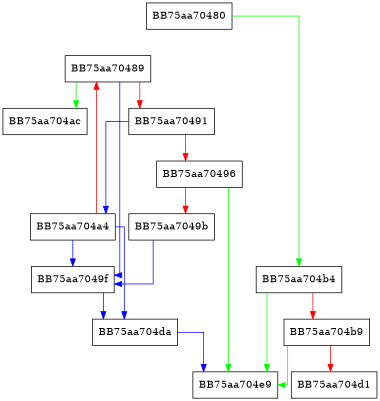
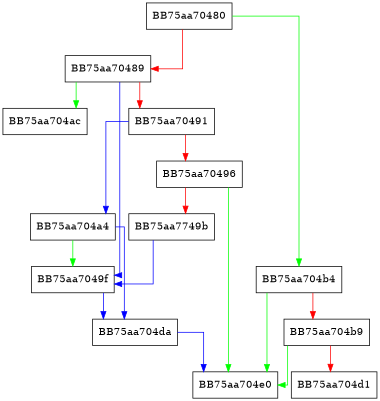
edge "BB75aa704a4" -> "BB75aa70489": now "BB75aa70480" -> "BB75aa70489"
node "BB75aa7049b": label "BB75aa7049b" -> "BB75aa7749b"
edge "BB75aa704a4" -> "BB75aa7049f": color blue -> green
node "BB75aa704e9": label "BB75aa704e9" -> "BB75aa704e0"
